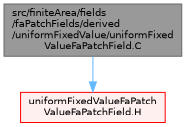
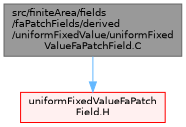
node "uniformFixedValueFaPatch ValueFaPatchField.H": label "uniformFixedValueFaPatch ValueFaPatchField.H" -> "uniformFixedValueFaPatch Field.H"
